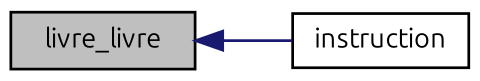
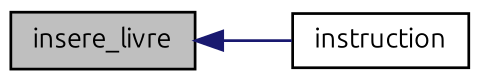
node "livre_livre": label "livre_livre" -> "insere_livre"
